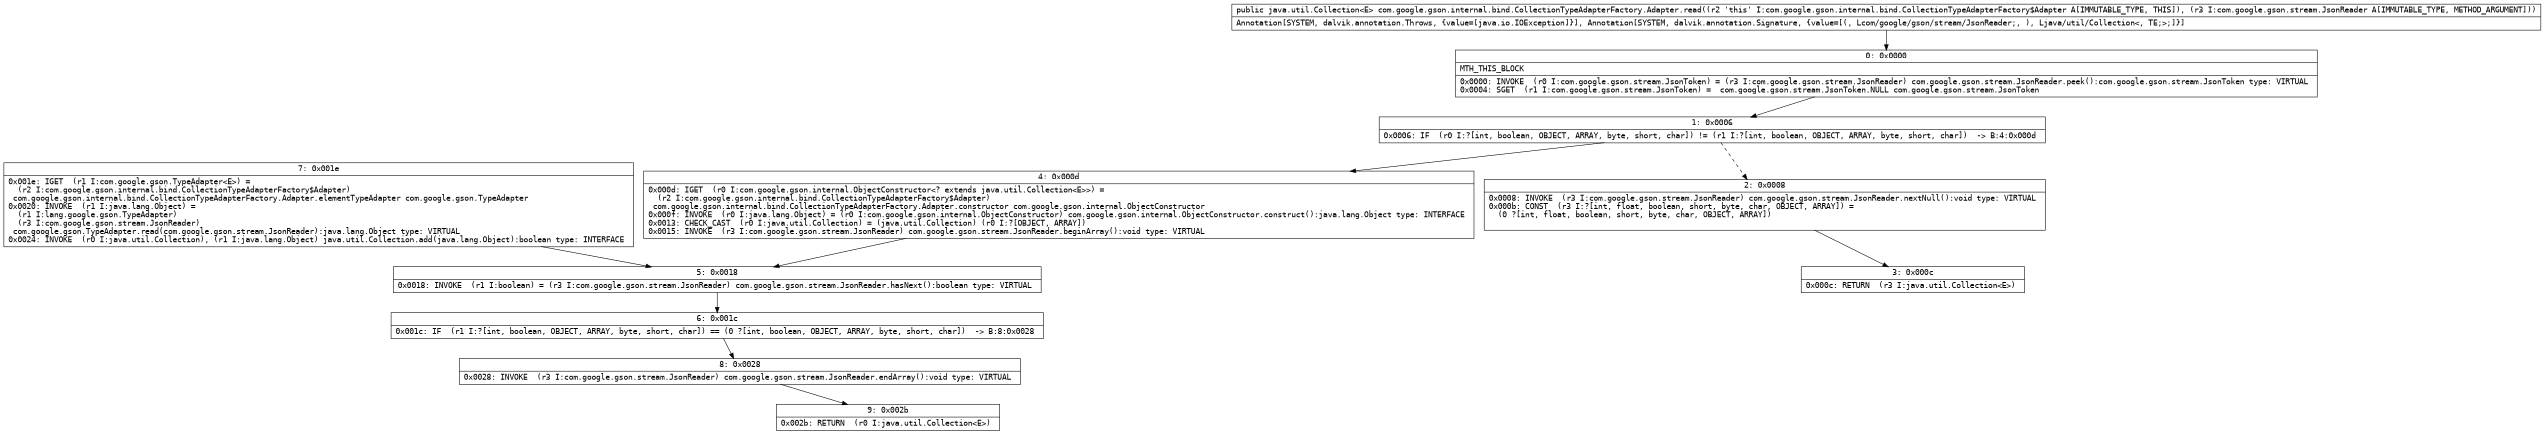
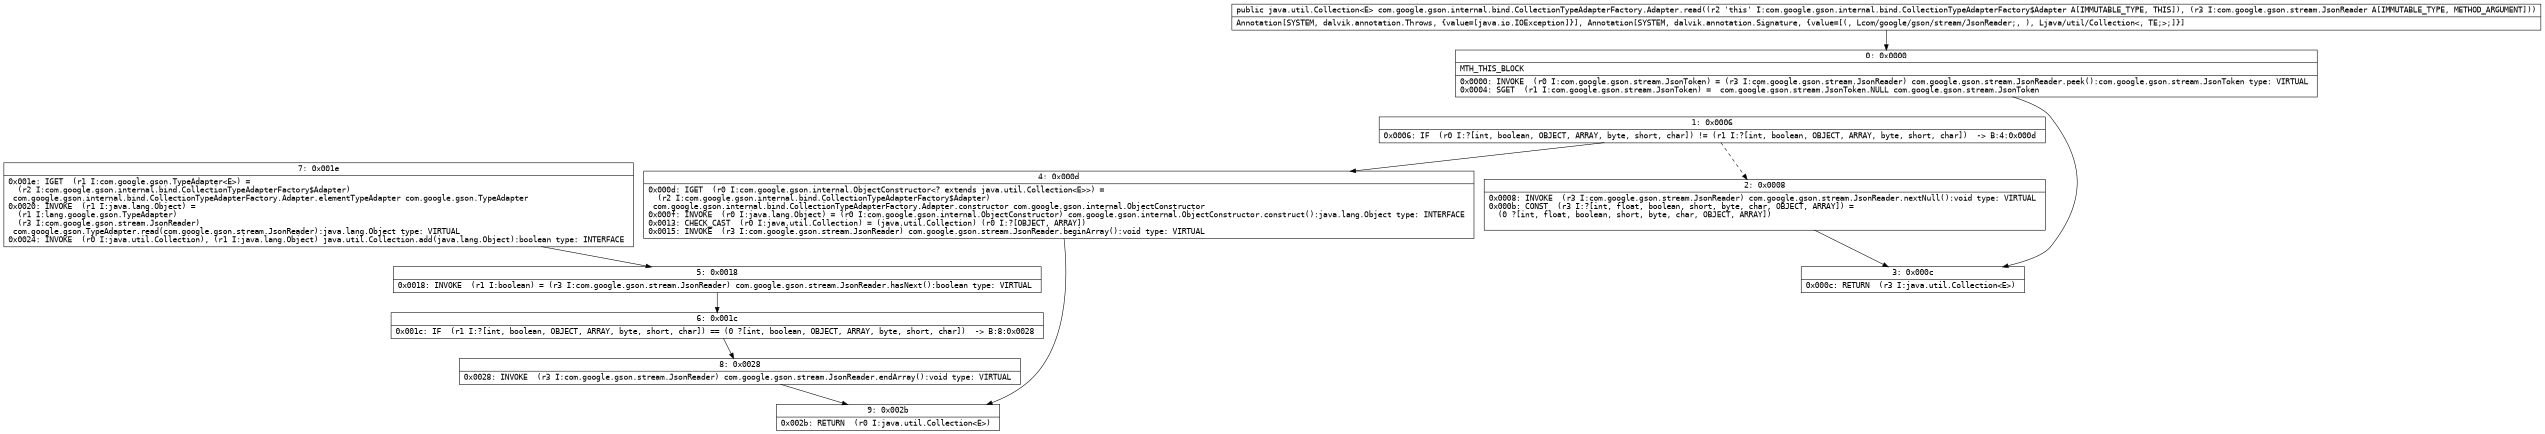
edge "0: 0x0000" -> "1: 0x0006": now "0: 0x0000" -> "3: 0x000c"
edge "4: 0x000d" -> "5: 0x0018": now "4: 0x000d" -> "9: 0x002b"
